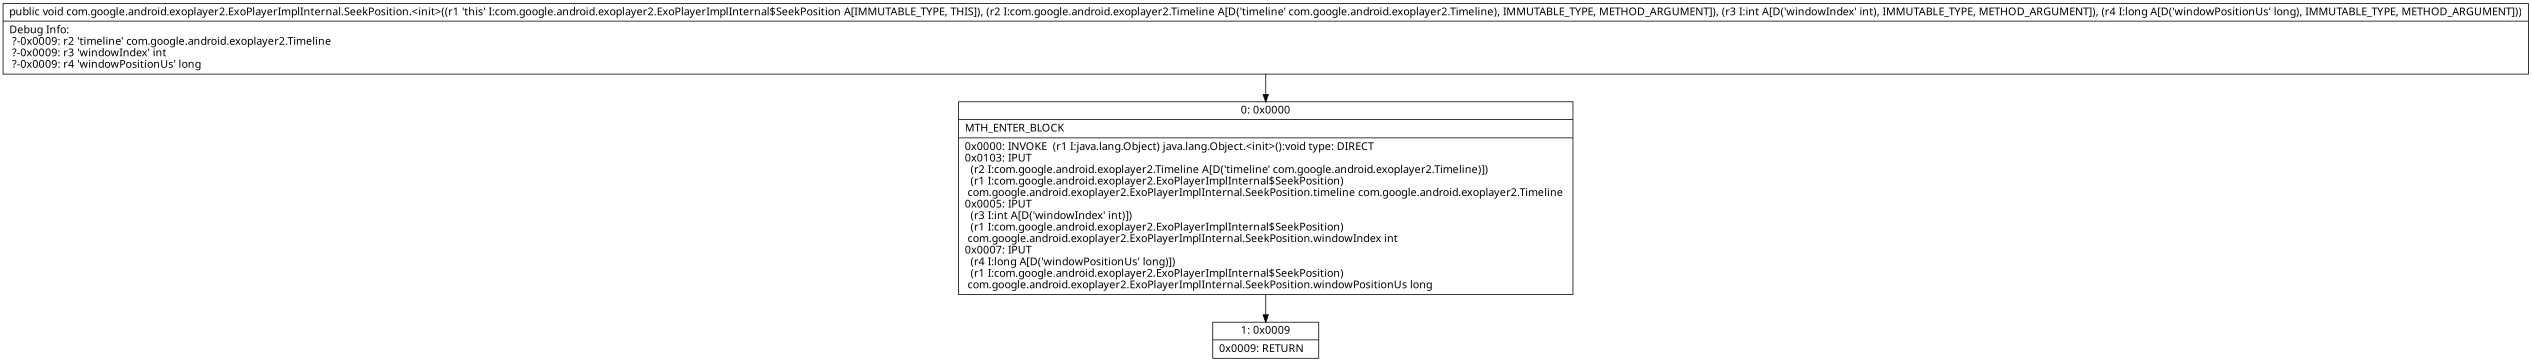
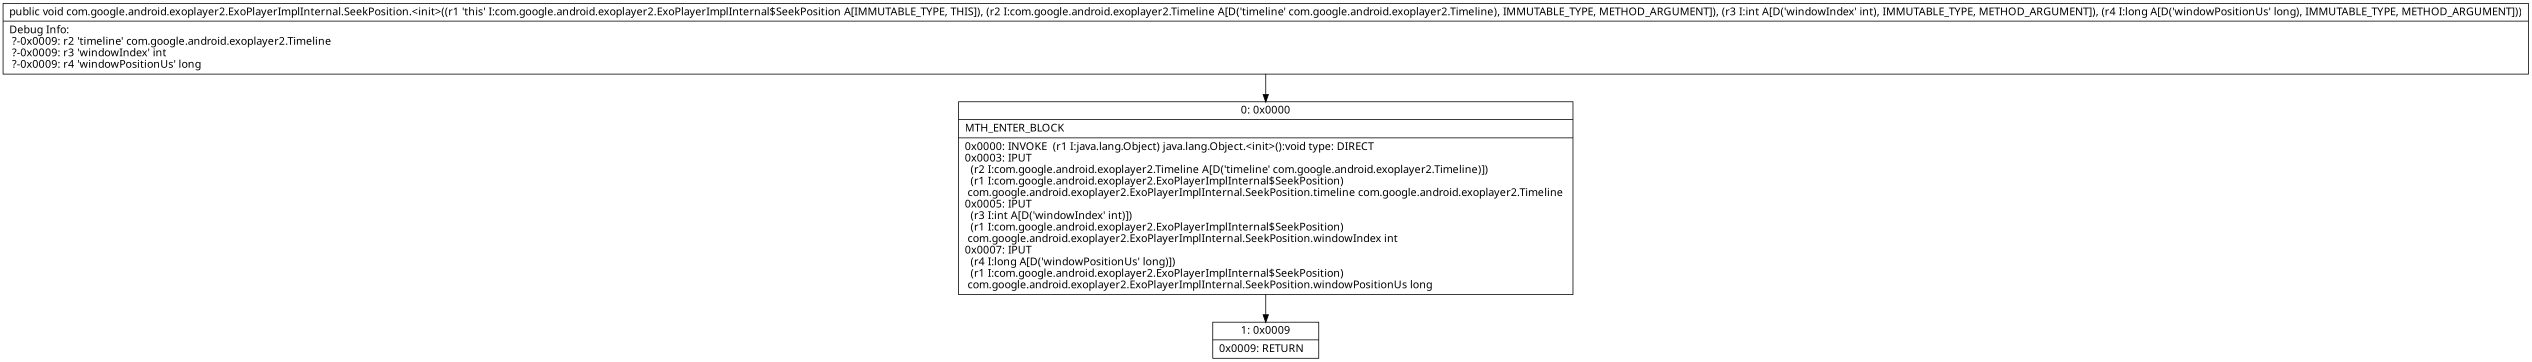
node "0: 0x0000": text "0x0103: IPUT" -> "0x0003: IPUT"
